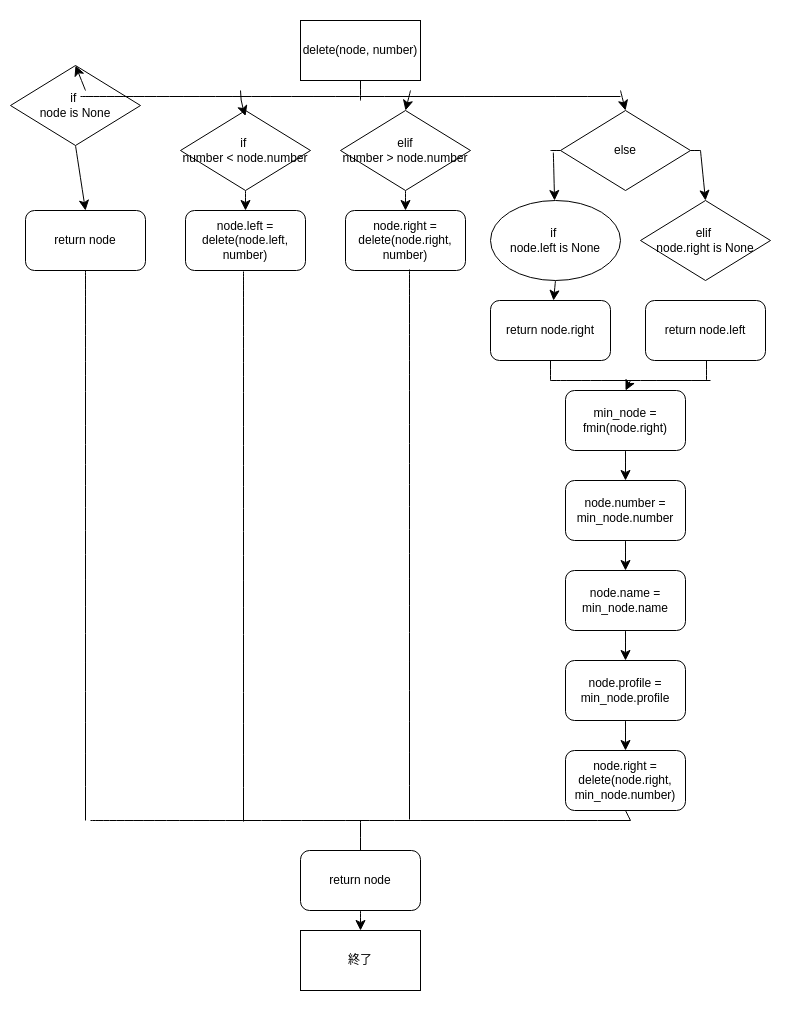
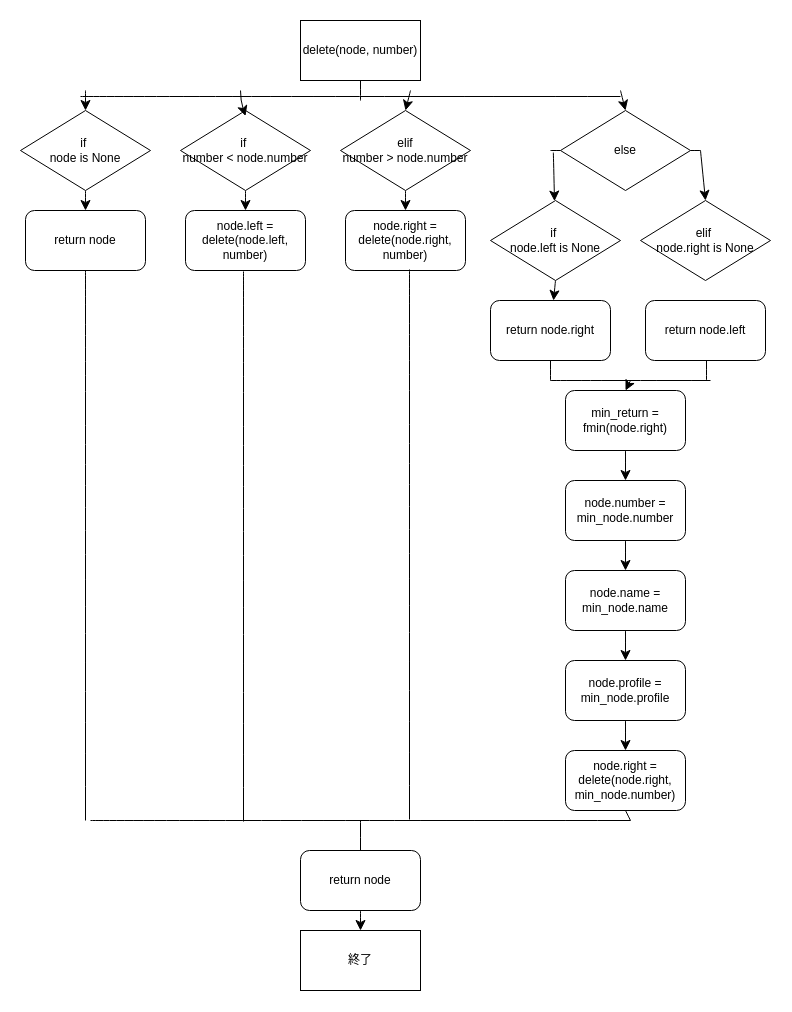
node "if node is None": moved (76, 106) -> (86, 151)
node "if node.left is None": shape ellipse -> diamond
node "min_node = fmin(node.right)": label "min_node = fmin(node.right)" -> "min_return = fmin(node.right)"
